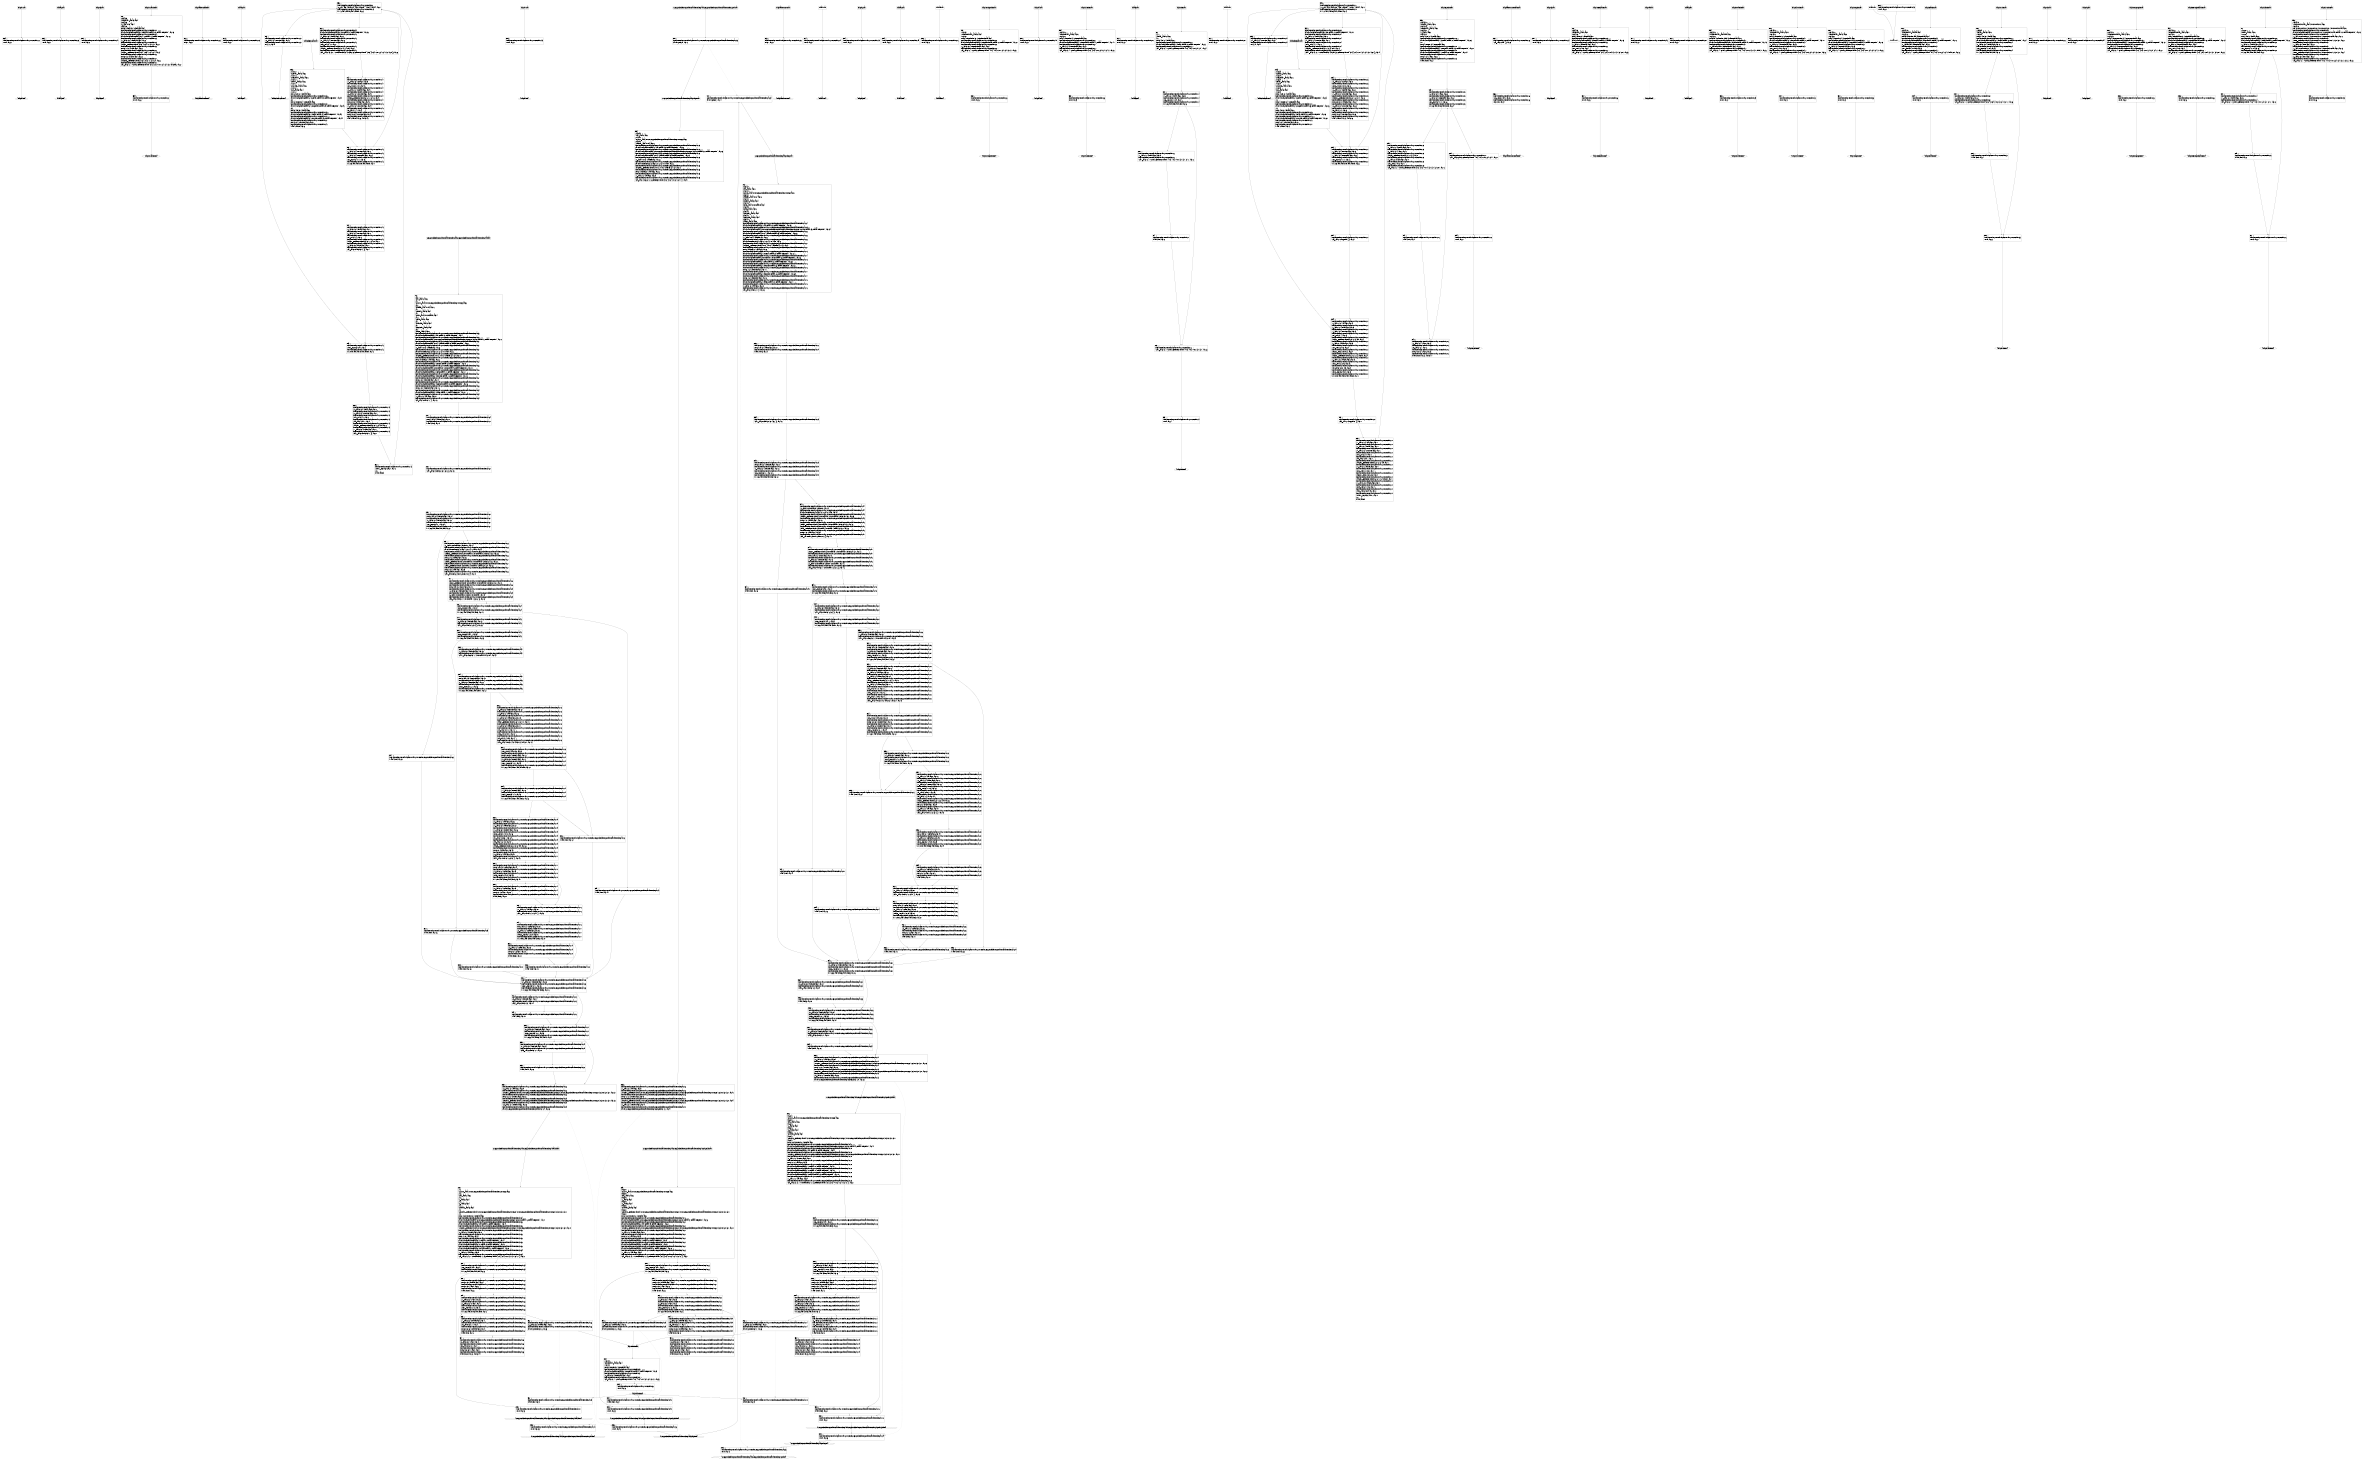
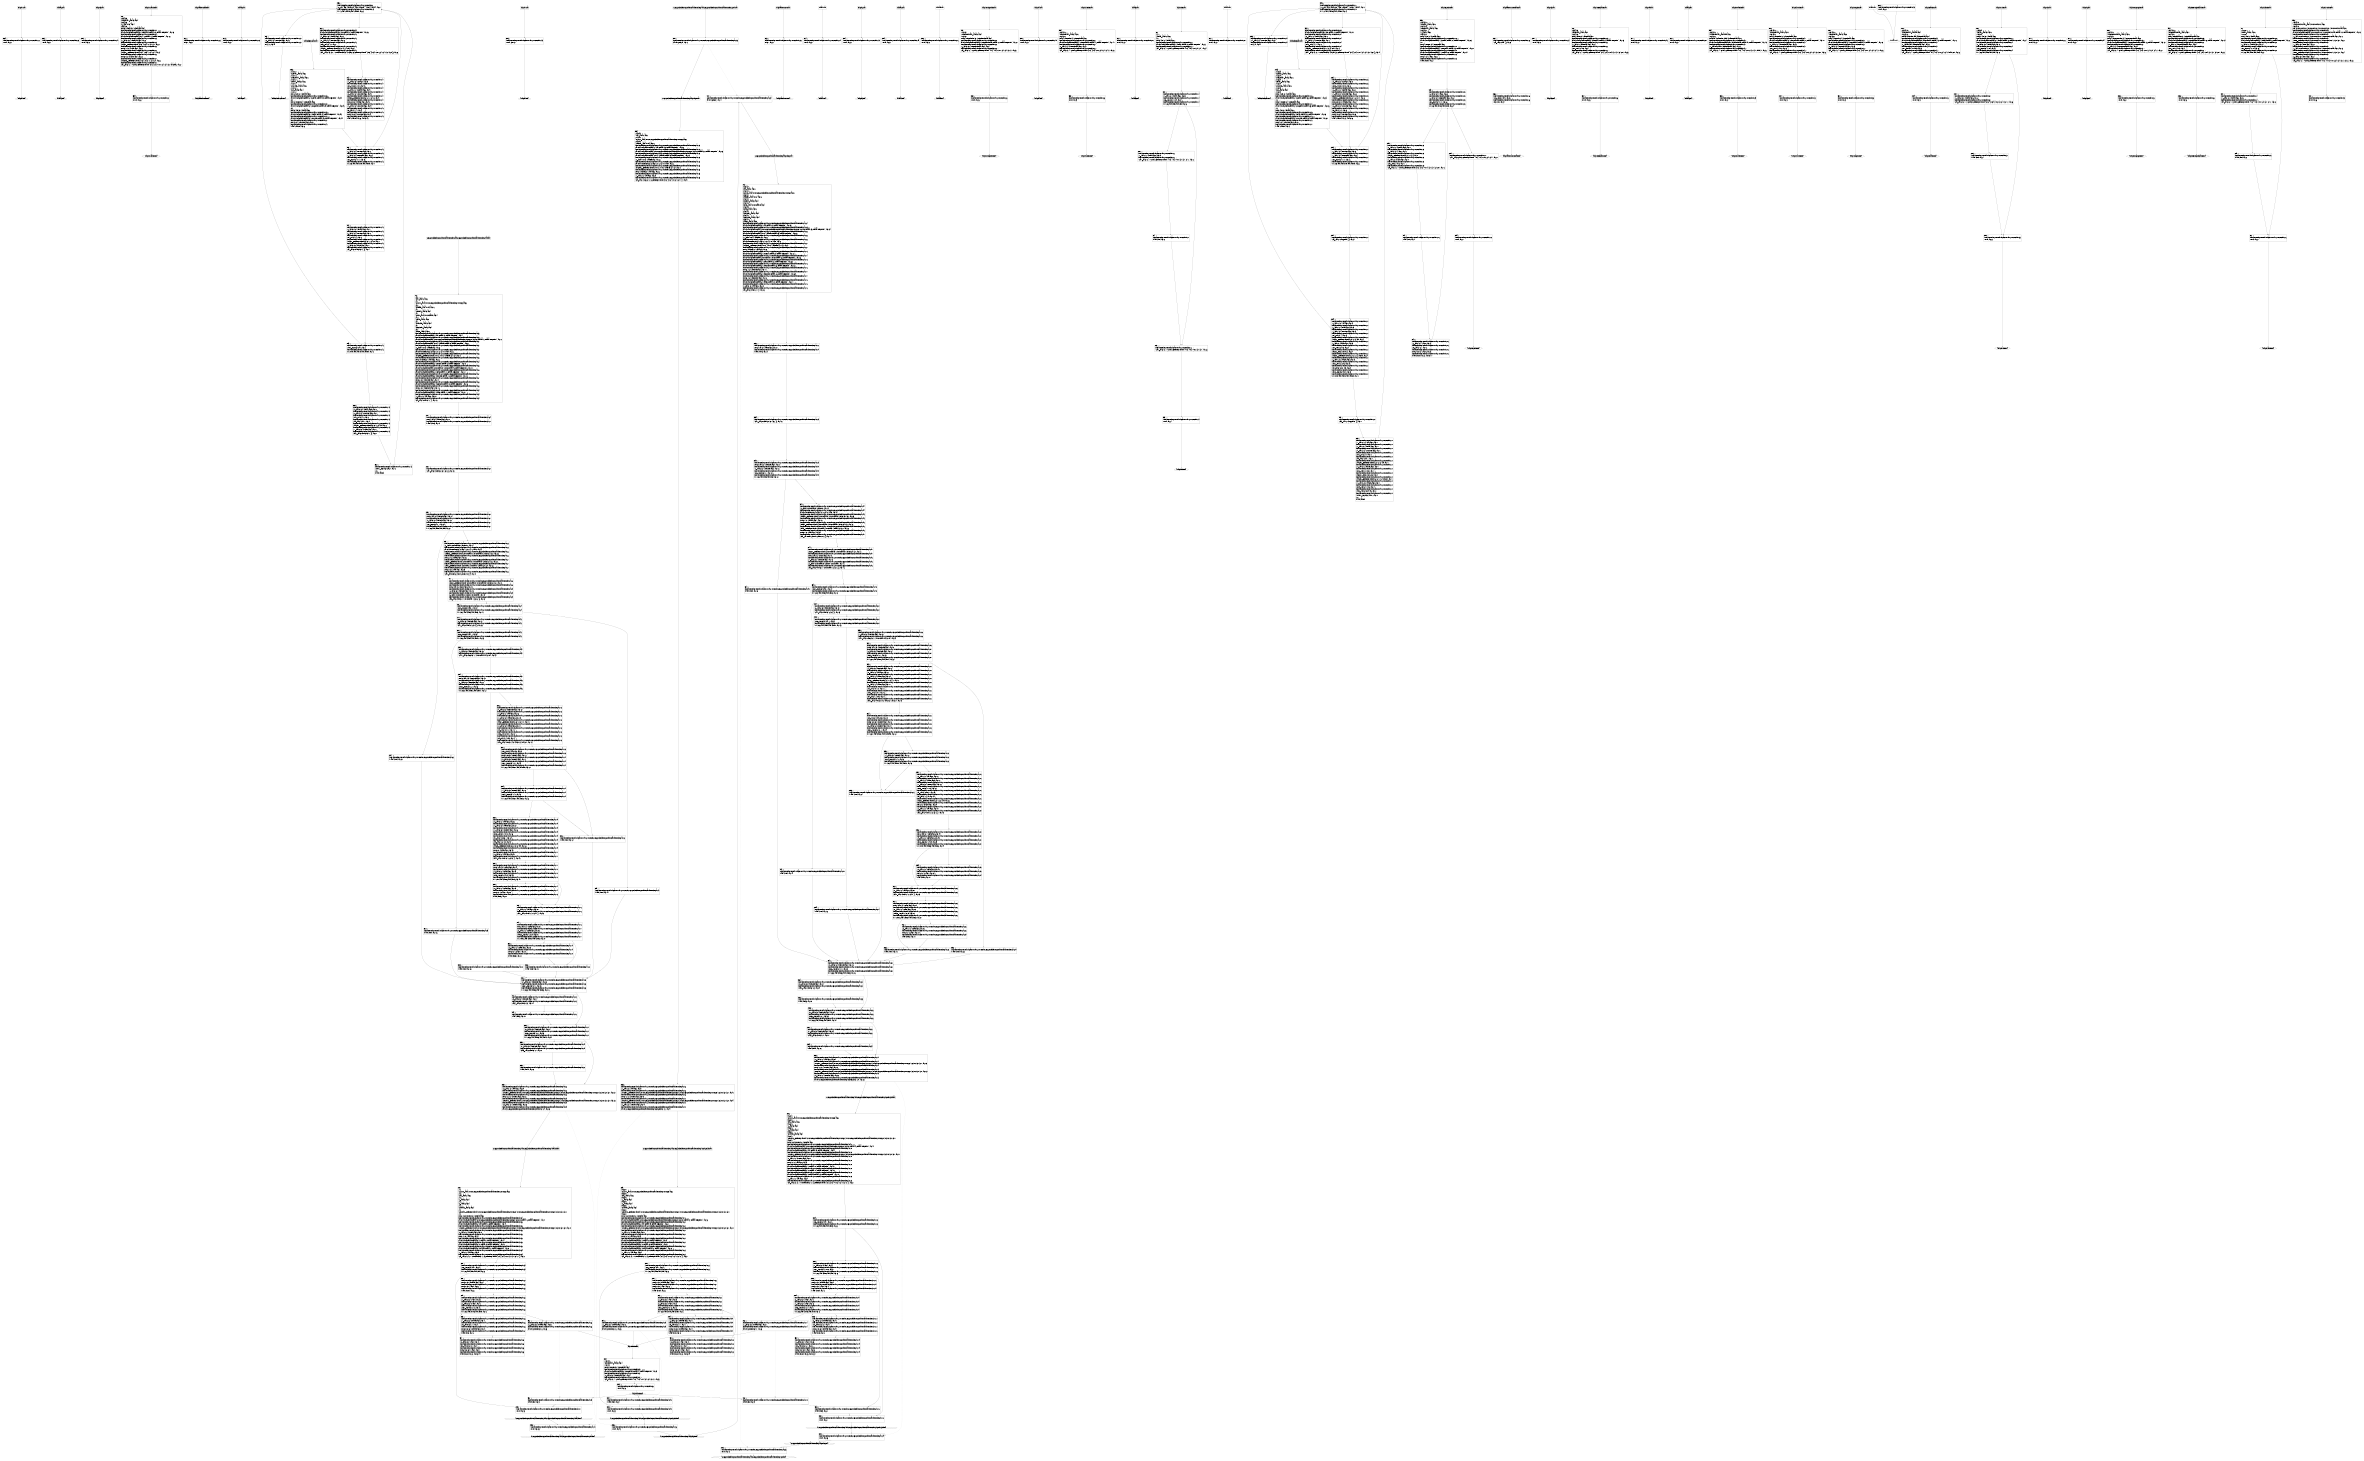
node "BB75:": text "ret void, !dbg !52" -> "ret void, !bytes !52"
